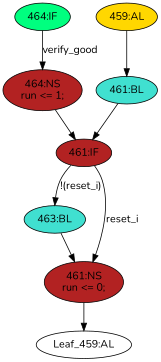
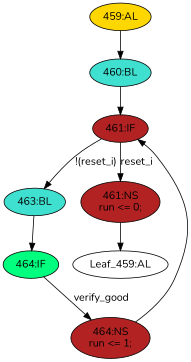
node "461:BL": label "461:BL" -> "460:BL"
edge "463:BL" -> "461:NS run <= 0;": now "463:BL" -> "464:IF"
